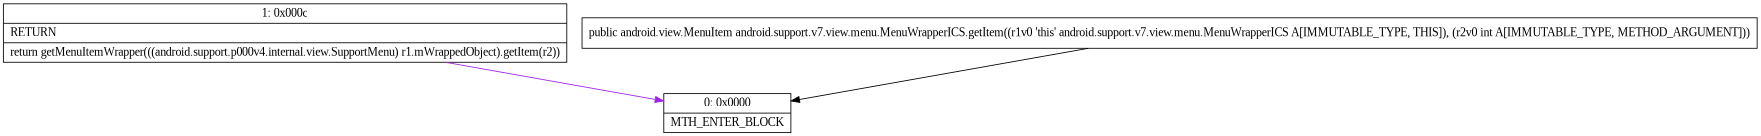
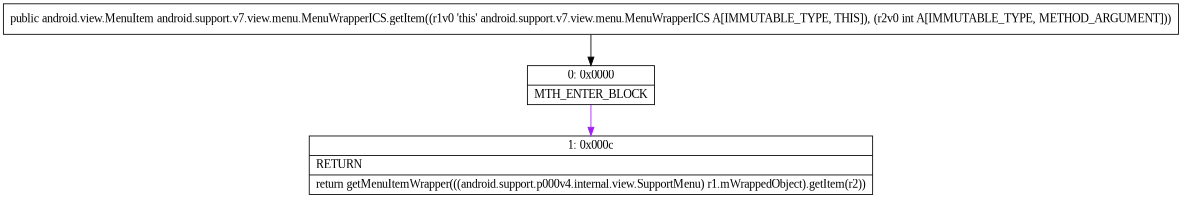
edge "1: 0x000c" -> "0: 0x0000": reversed
